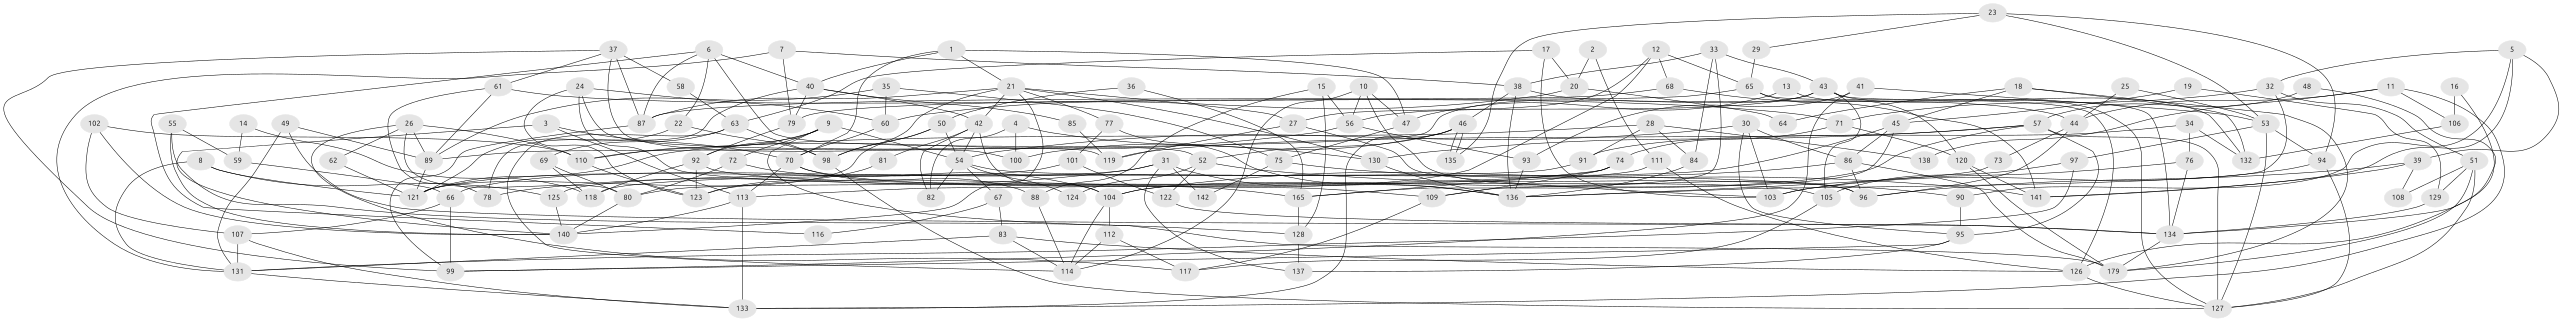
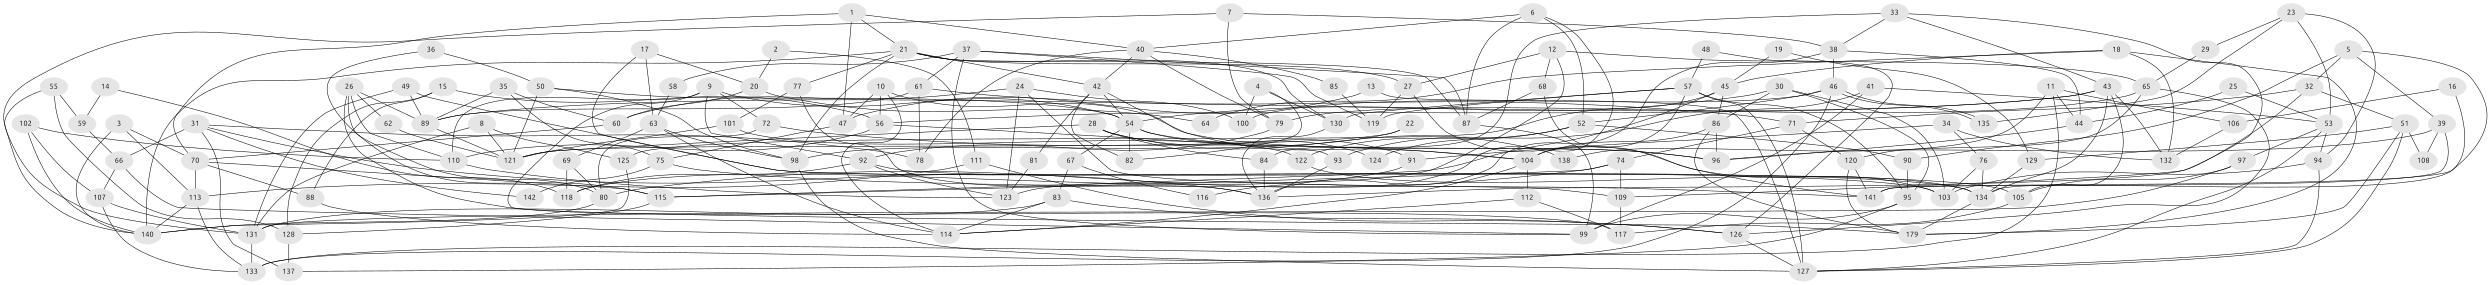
edge "6" -- "22": removed
node "73": removed
node "165": label "165" -> "115"
